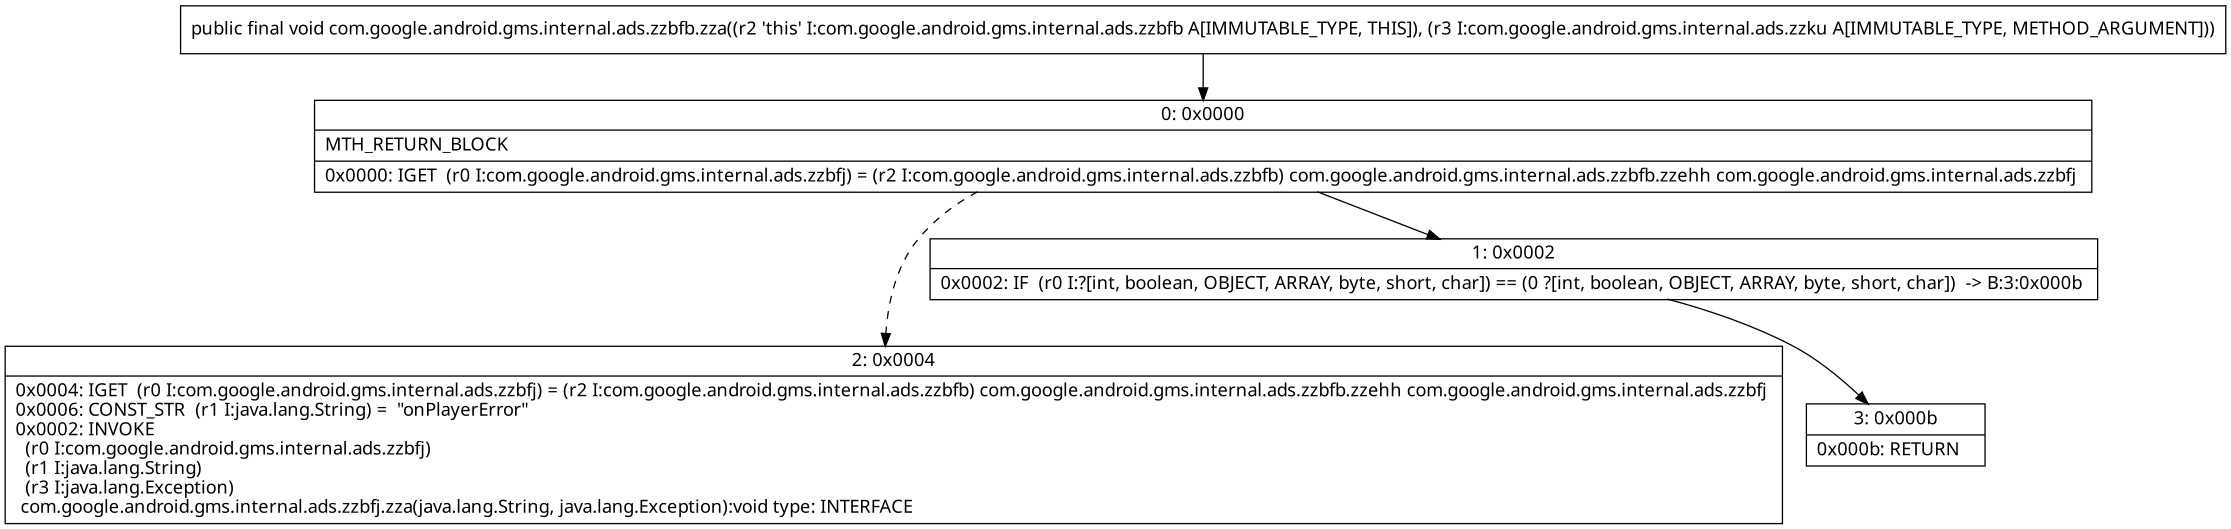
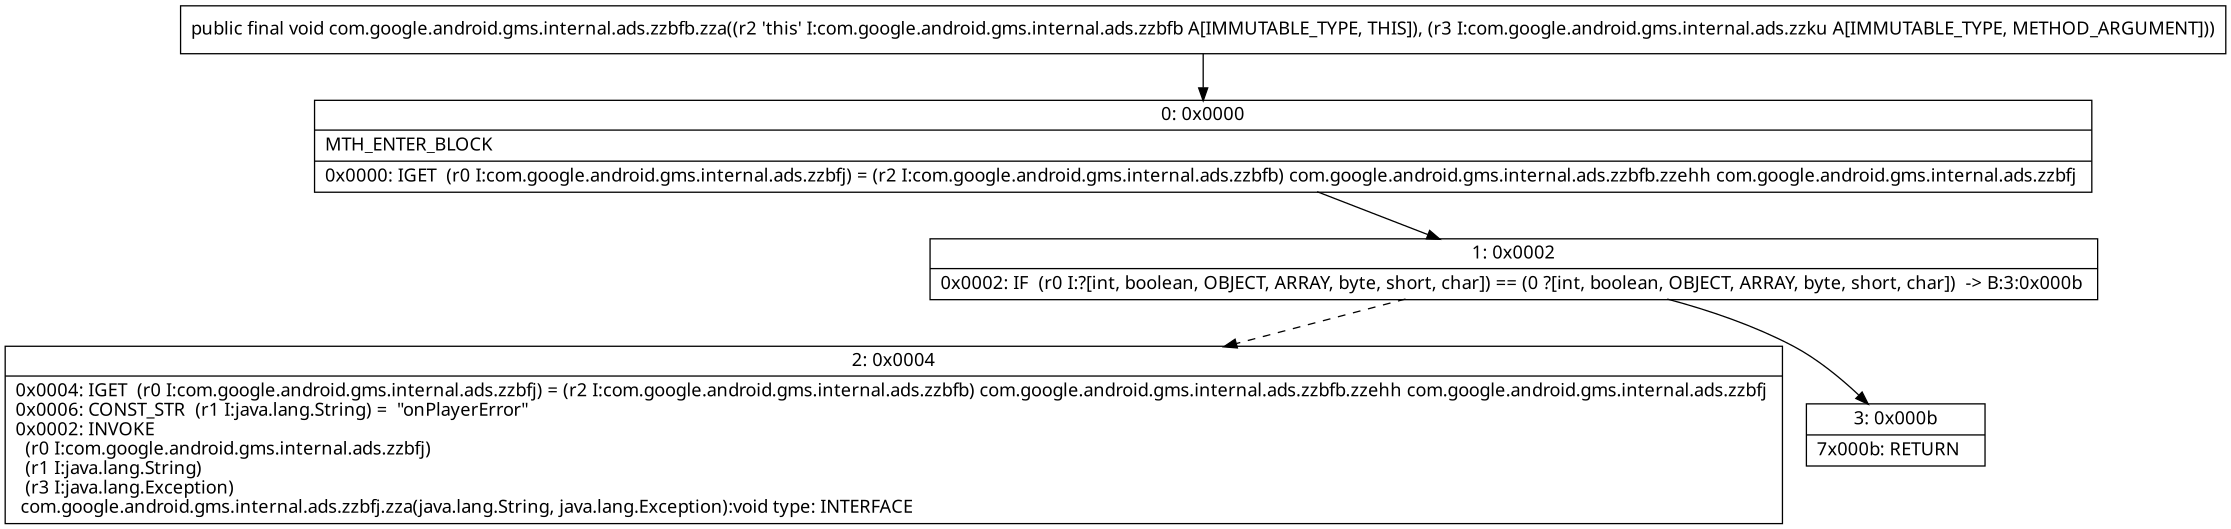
node "0: 0x0000": text "MTH_RETURN_BLOCK" -> "MTH_ENTER_BLOCK"
edge "0: 0x0000" -> "2: 0x0004": now "1: 0x0002" -> "2: 0x0004"
node "3: 0x000b": text "0x000b: RETURN" -> "7x000b: RETURN"
